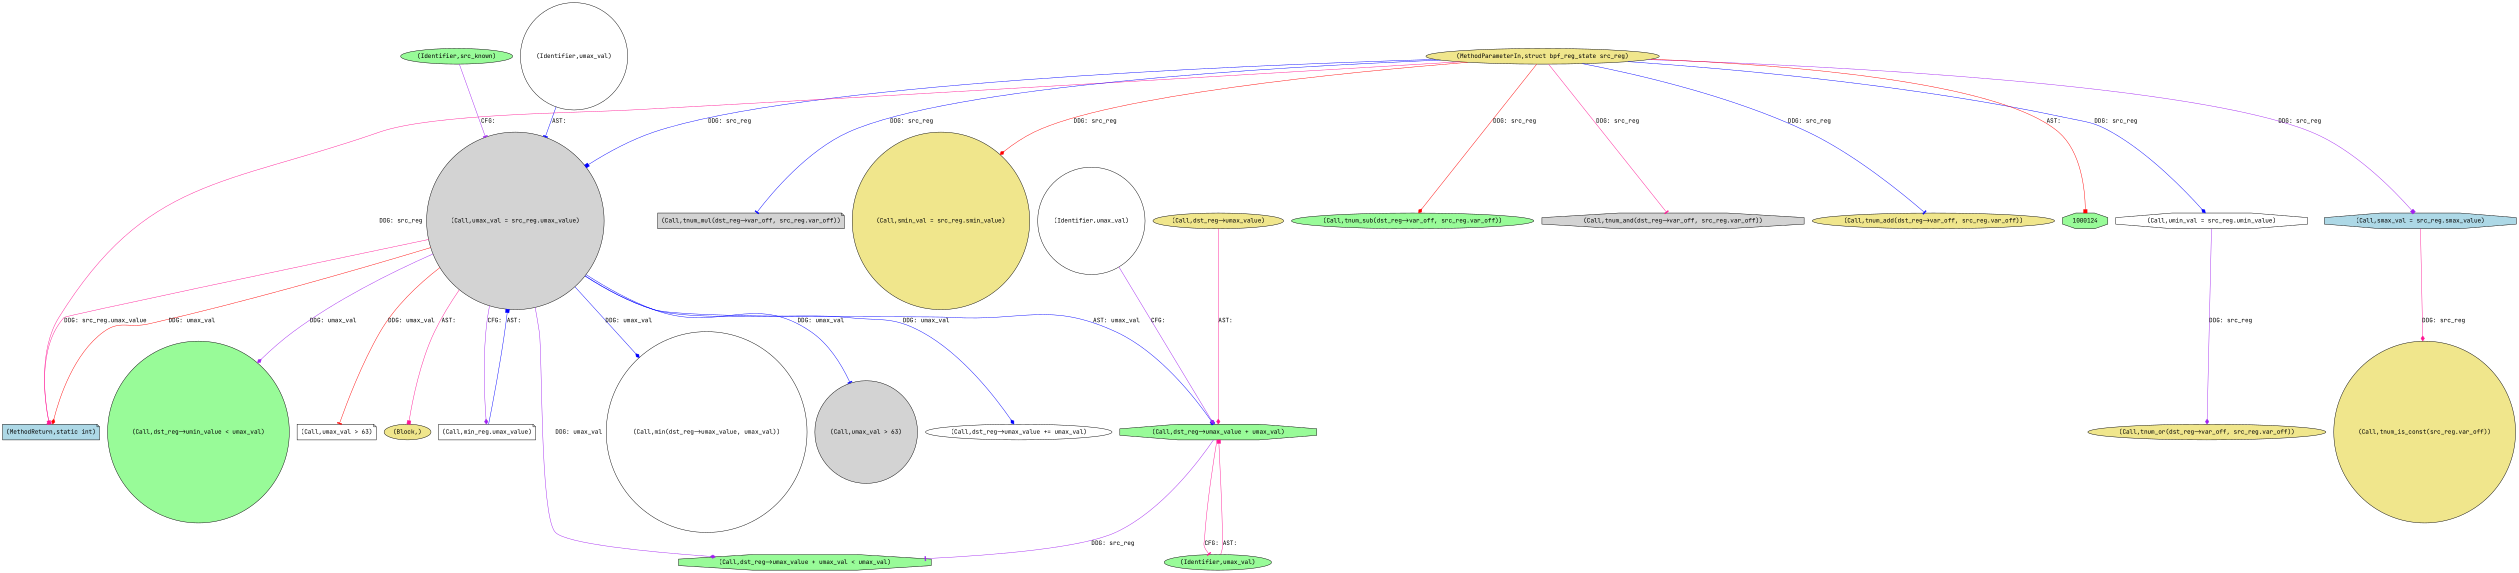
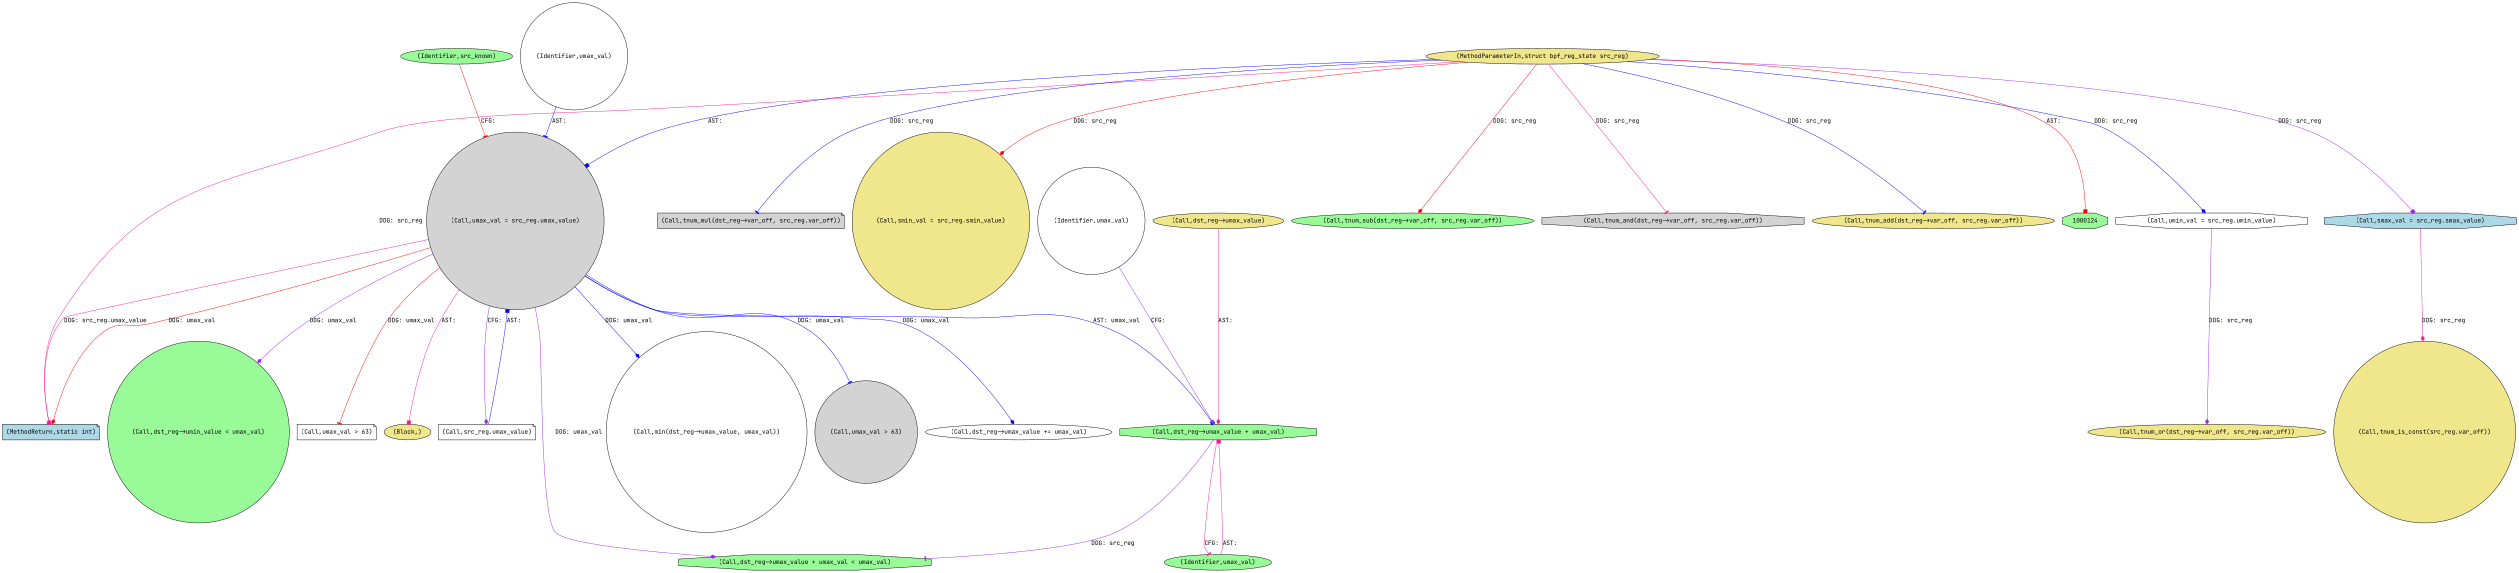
edge "(Identifier,src_known)" -> "(Call,umax_val = src_reg.umax_value)": color purple -> red
edge "(MethodParameterIn,struct bpf_reg_state src_reg)" -> "(Call,umax_val = src_reg.umax_value)": label "DDG: src_reg" -> "AST: "
node "(Call,min_reg.umax_value)": label "(Call,min_reg.umax_value)" -> "(Call,src_reg.umax_value)"
